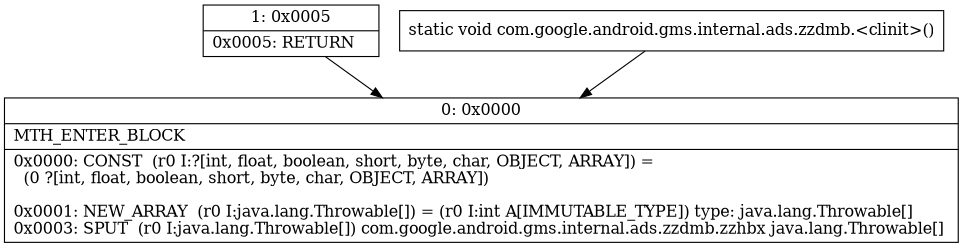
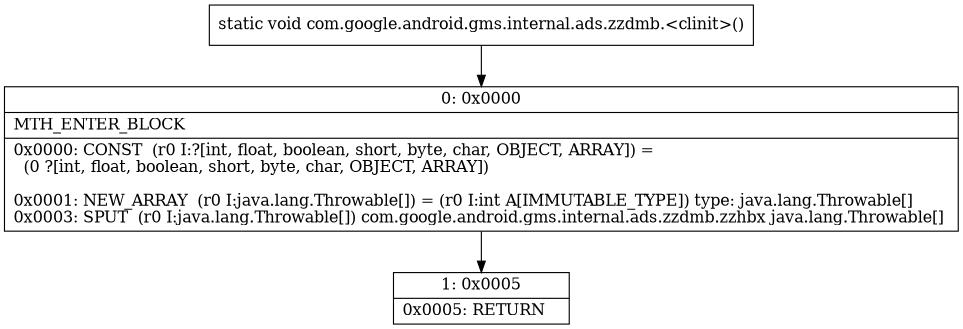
edge "1: 0x0005" -> "0: 0x0000": reversed
